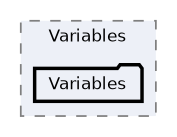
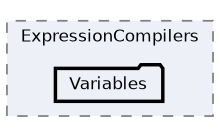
cluster "Variables": label "Variables" -> "ExpressionCompilers"
